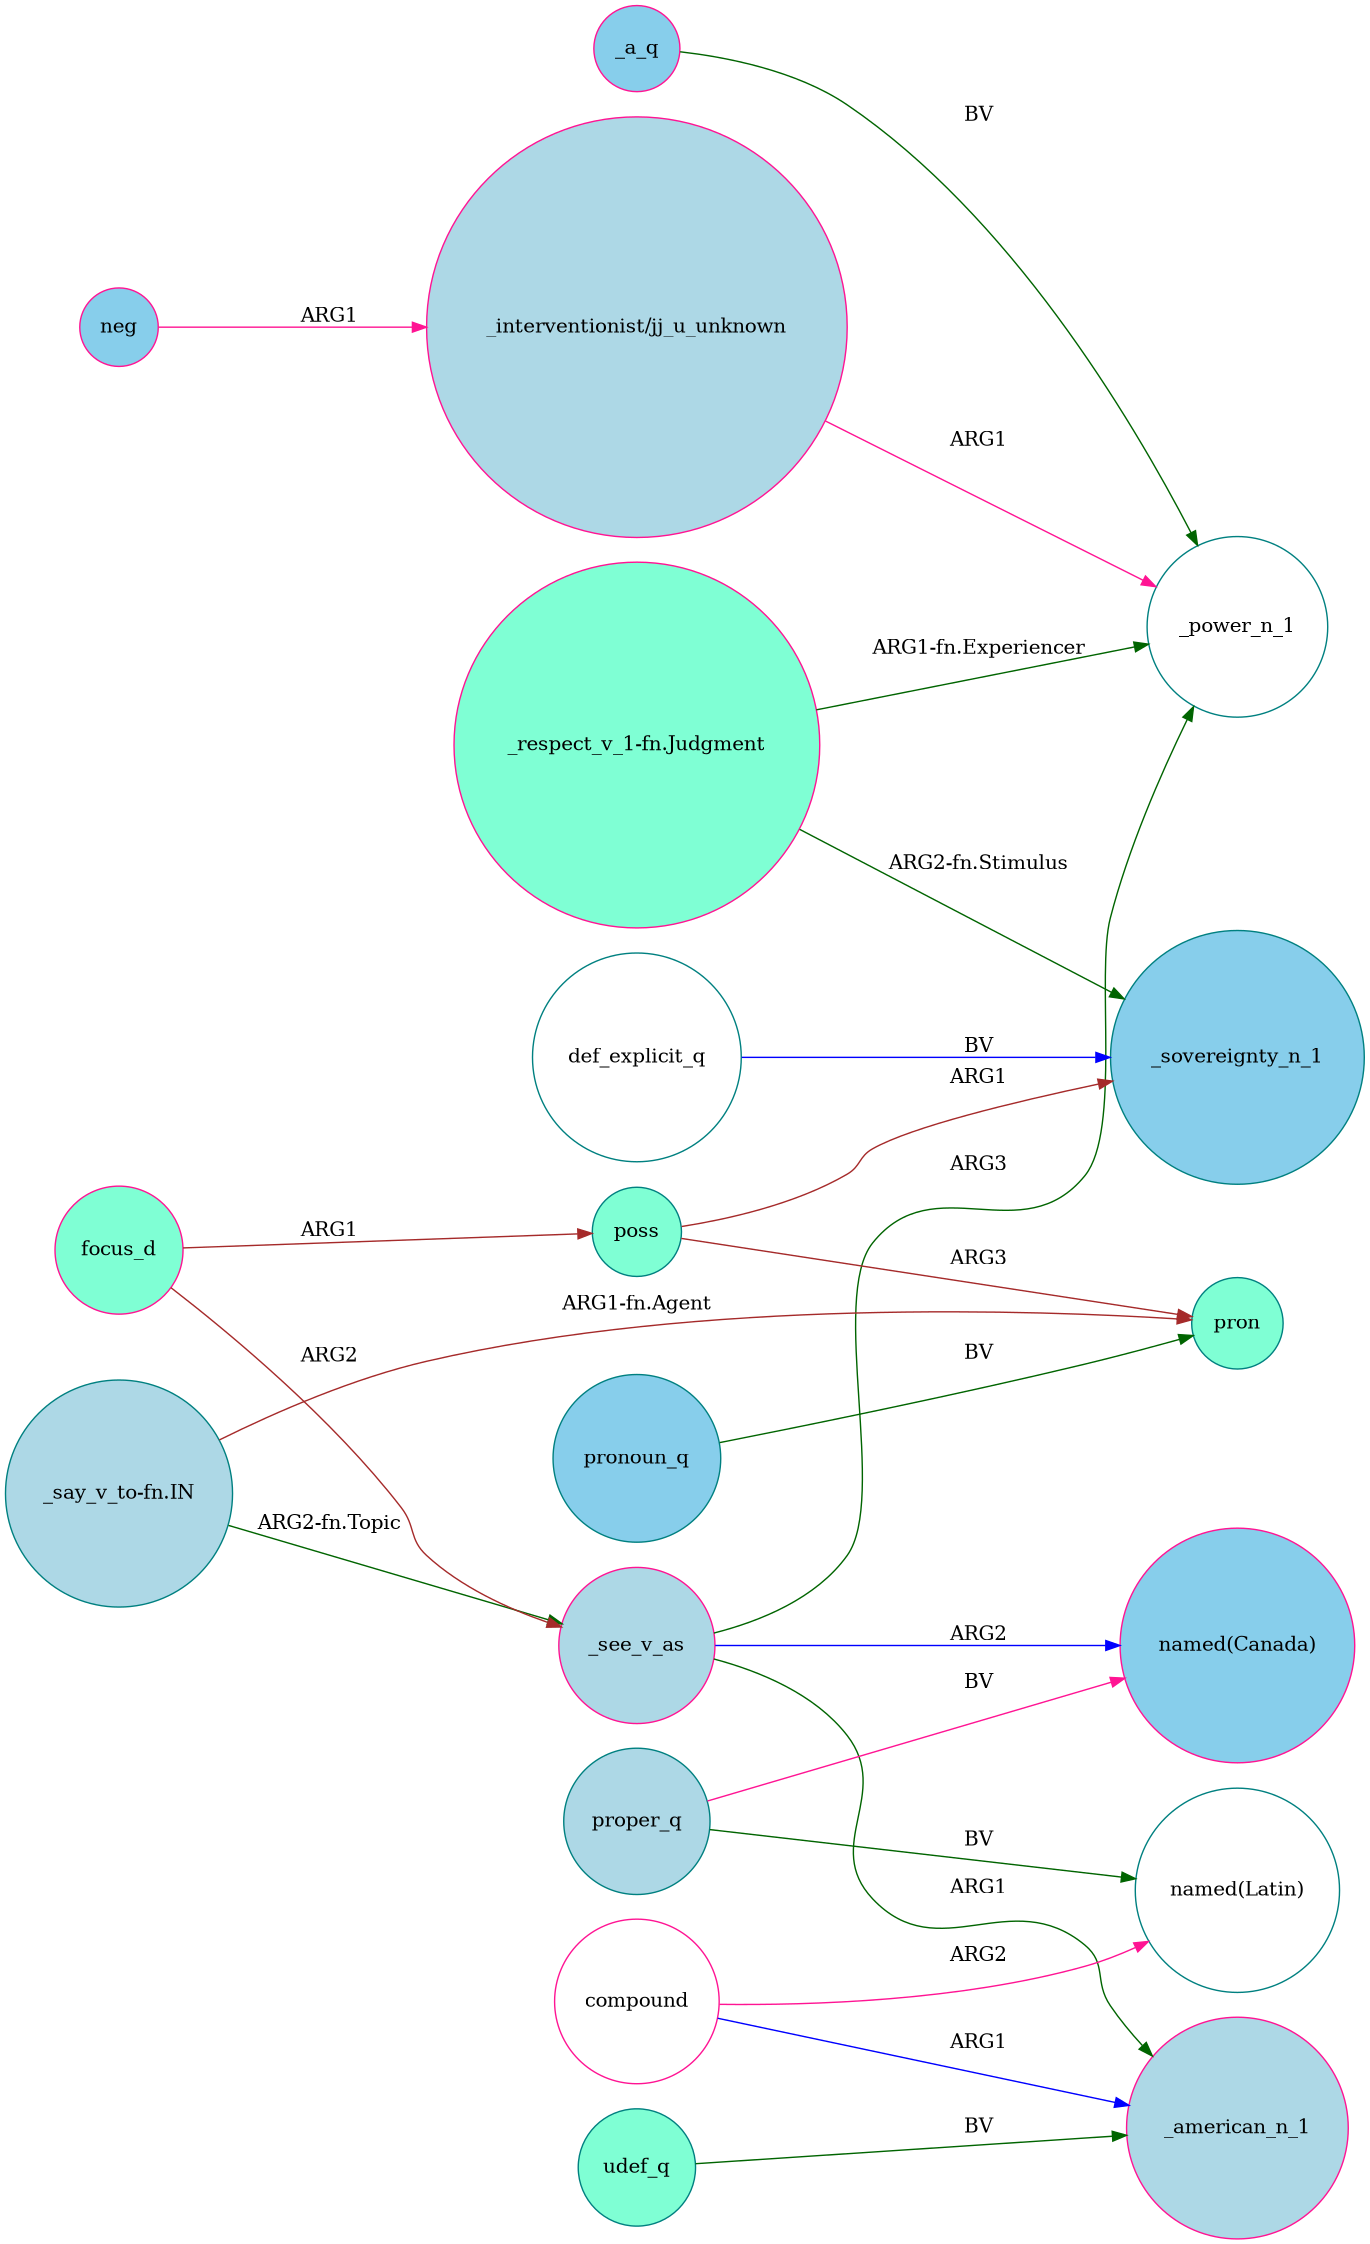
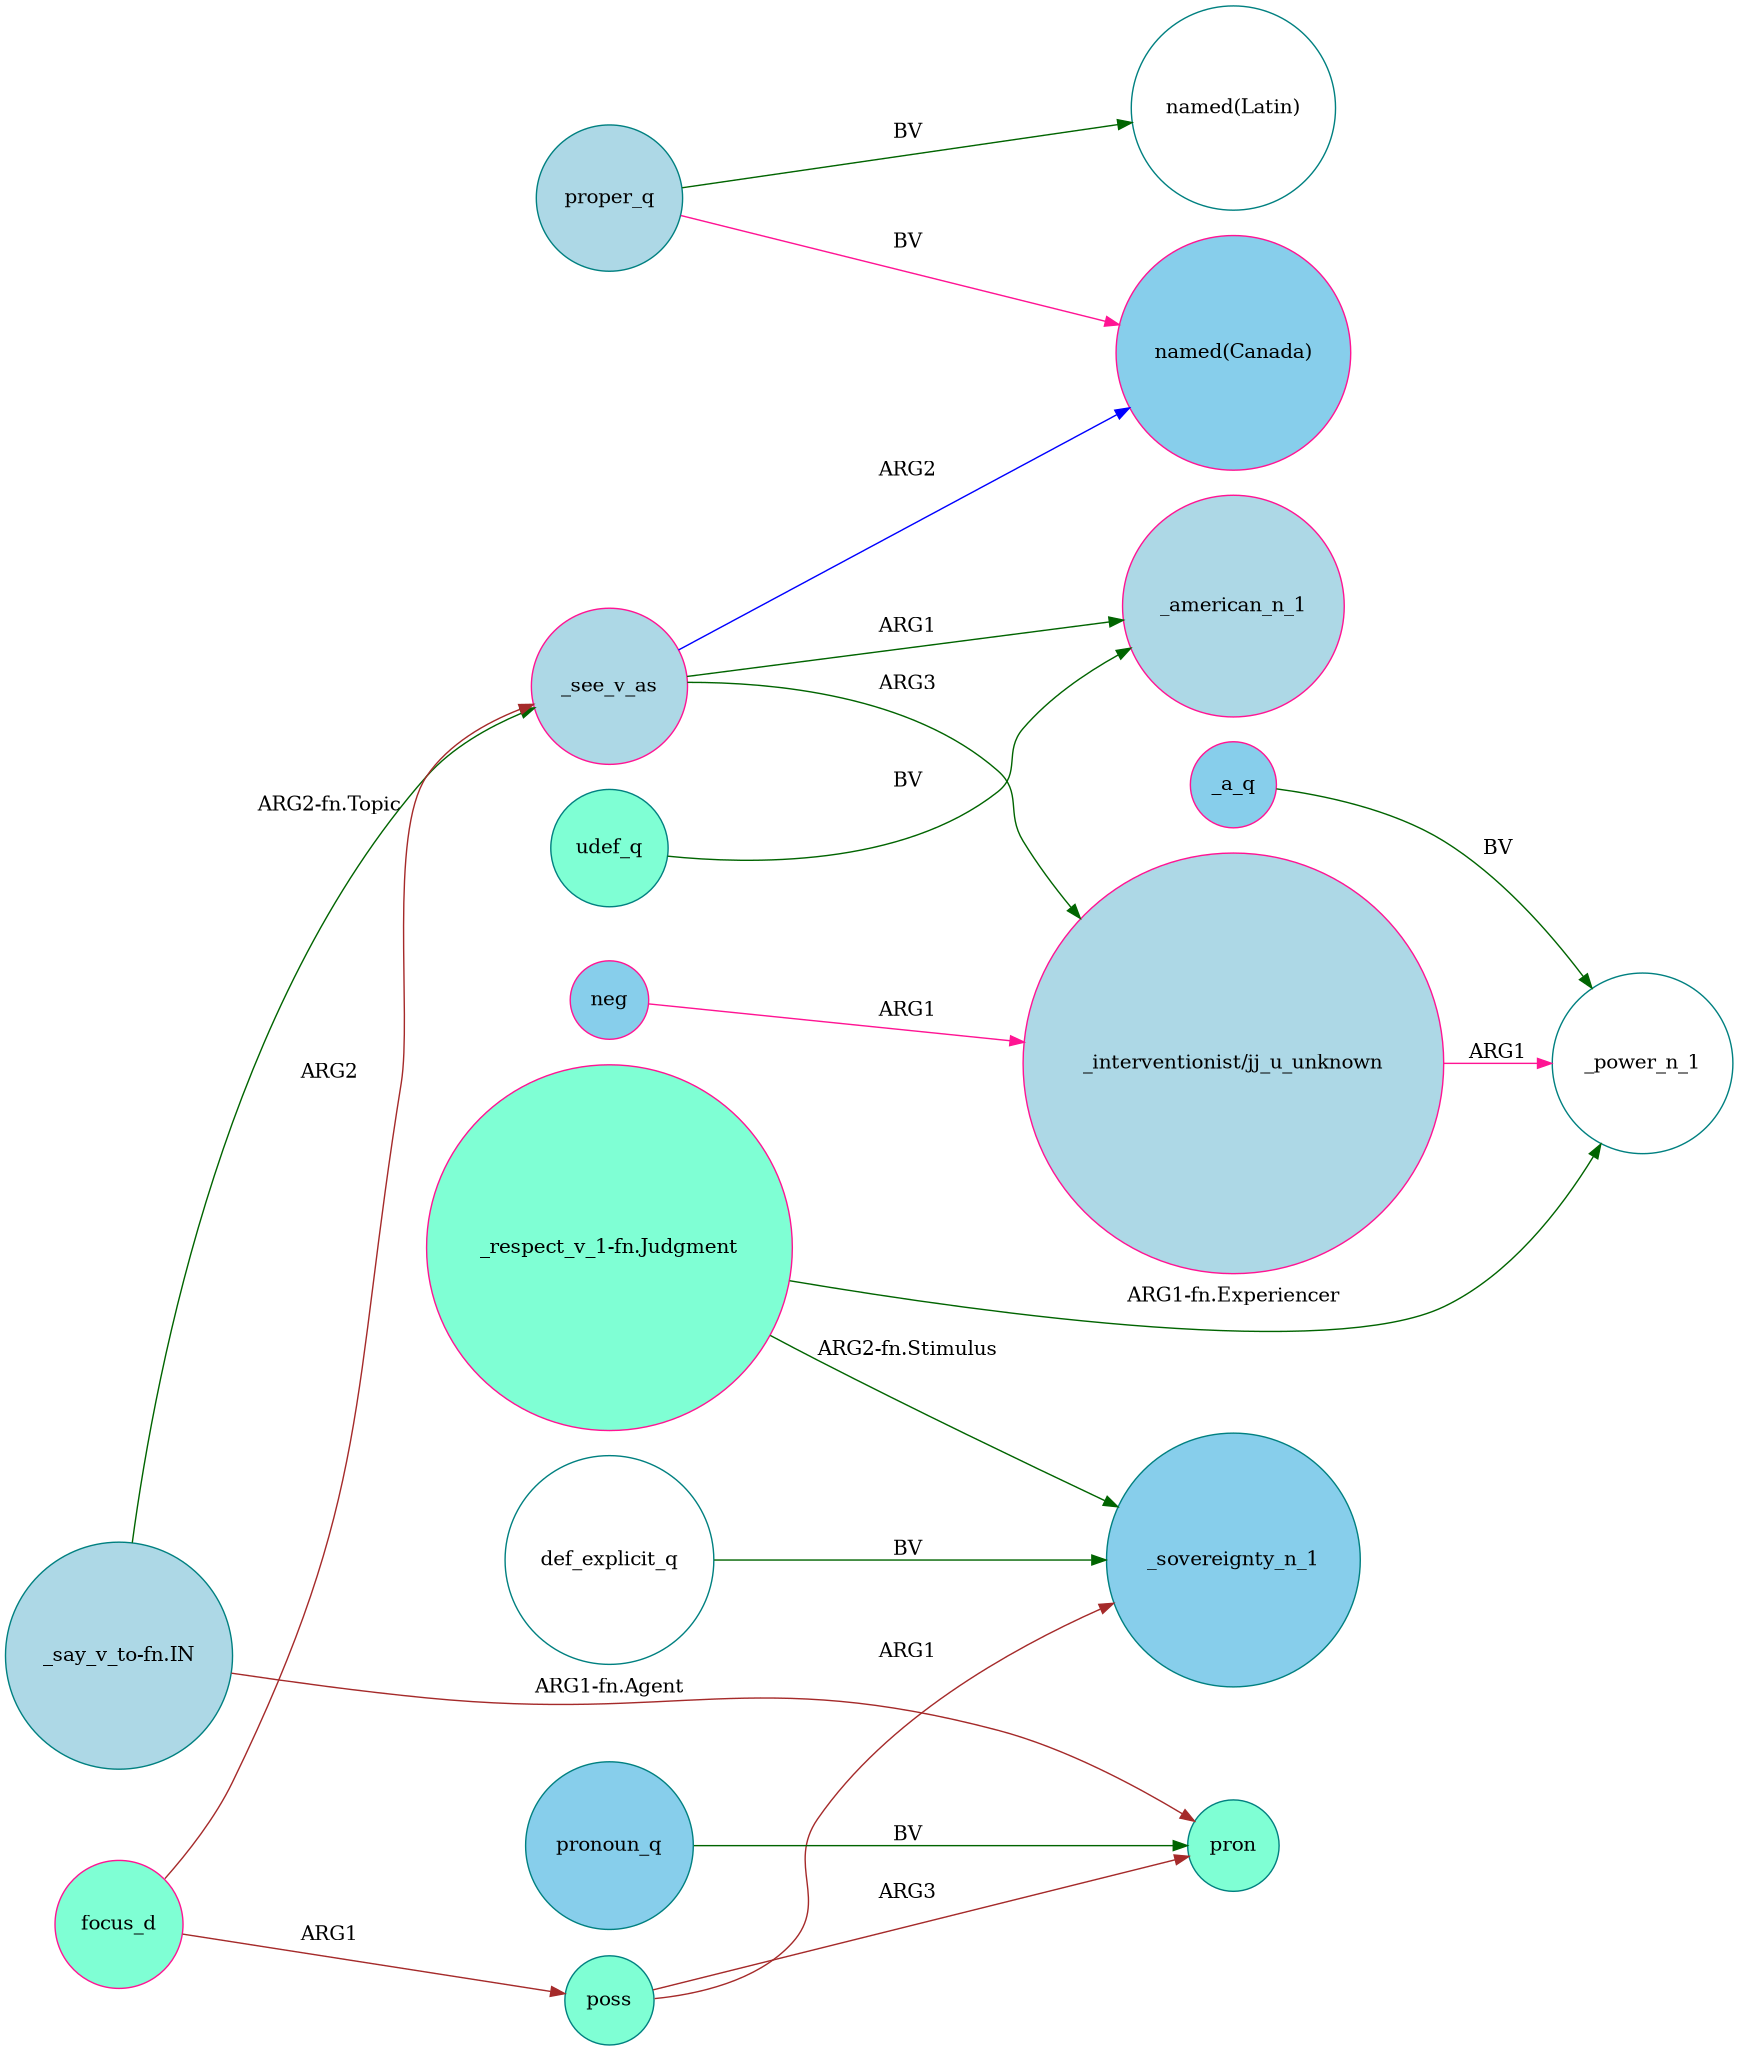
edge "def_explicit_q" -> "_sovereignty_n_1": color blue -> darkgreen
edge "_see_v_as" -> "_power_n_1": now "_see_v_as" -> "_interventionist/jj_u_unknown"
node "compound": removed
